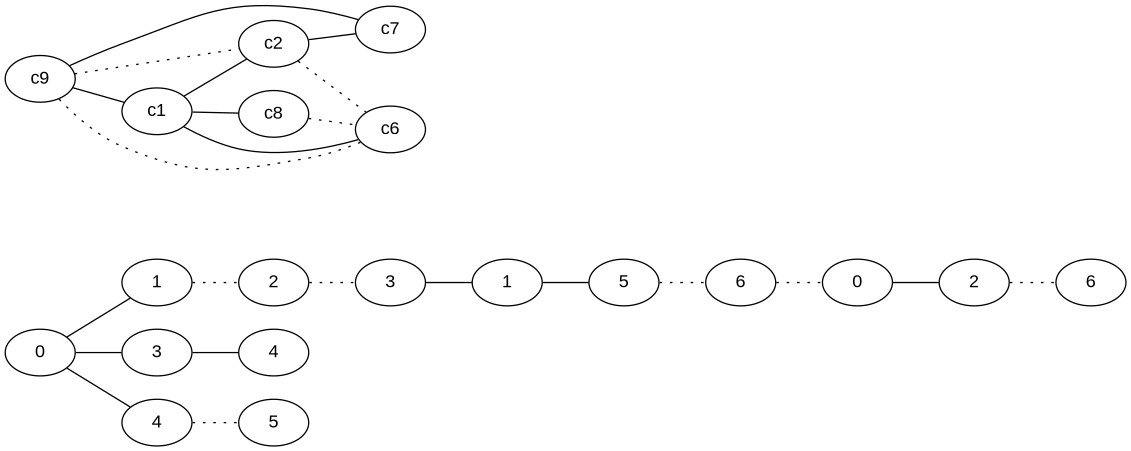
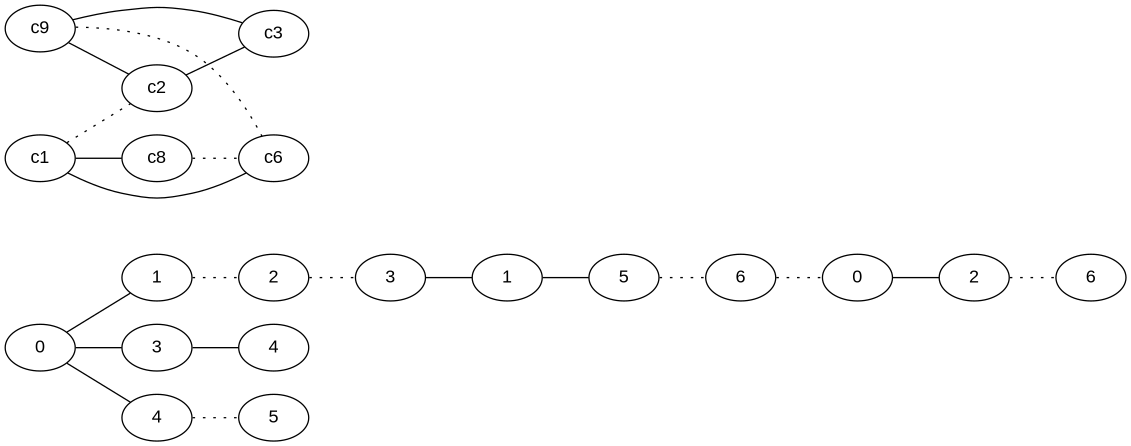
node "c7": label "c7" -> "c3"
edge "c2" -- "c9": style dotted -> solid
edge "c2" -- "c1": style solid -> dotted
edge "c2" -- "c6": removed
edge "c9" -- "c1": removed
